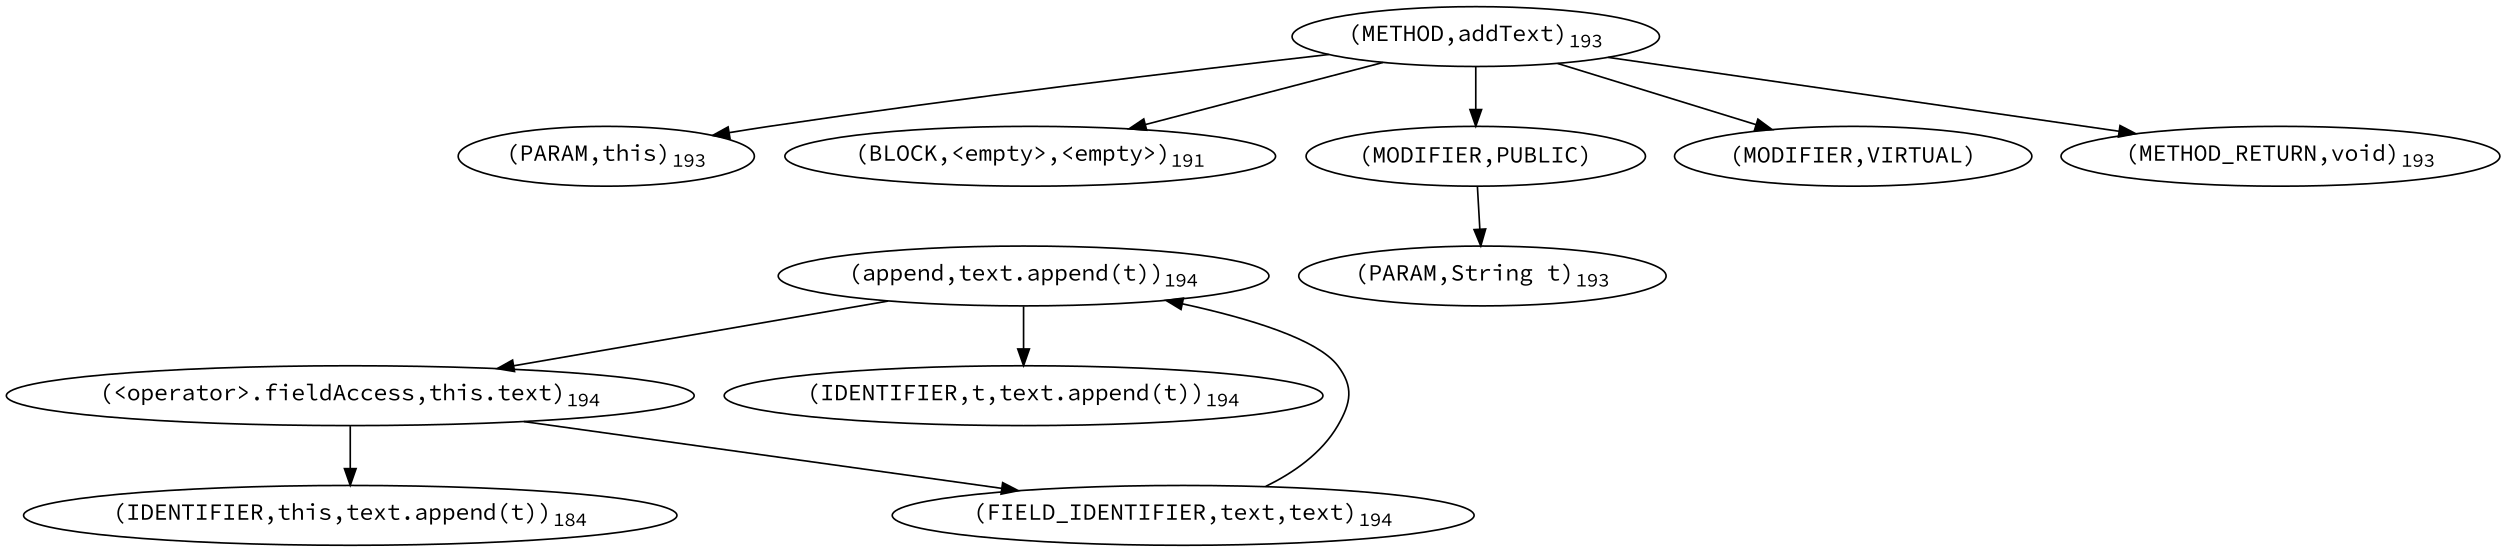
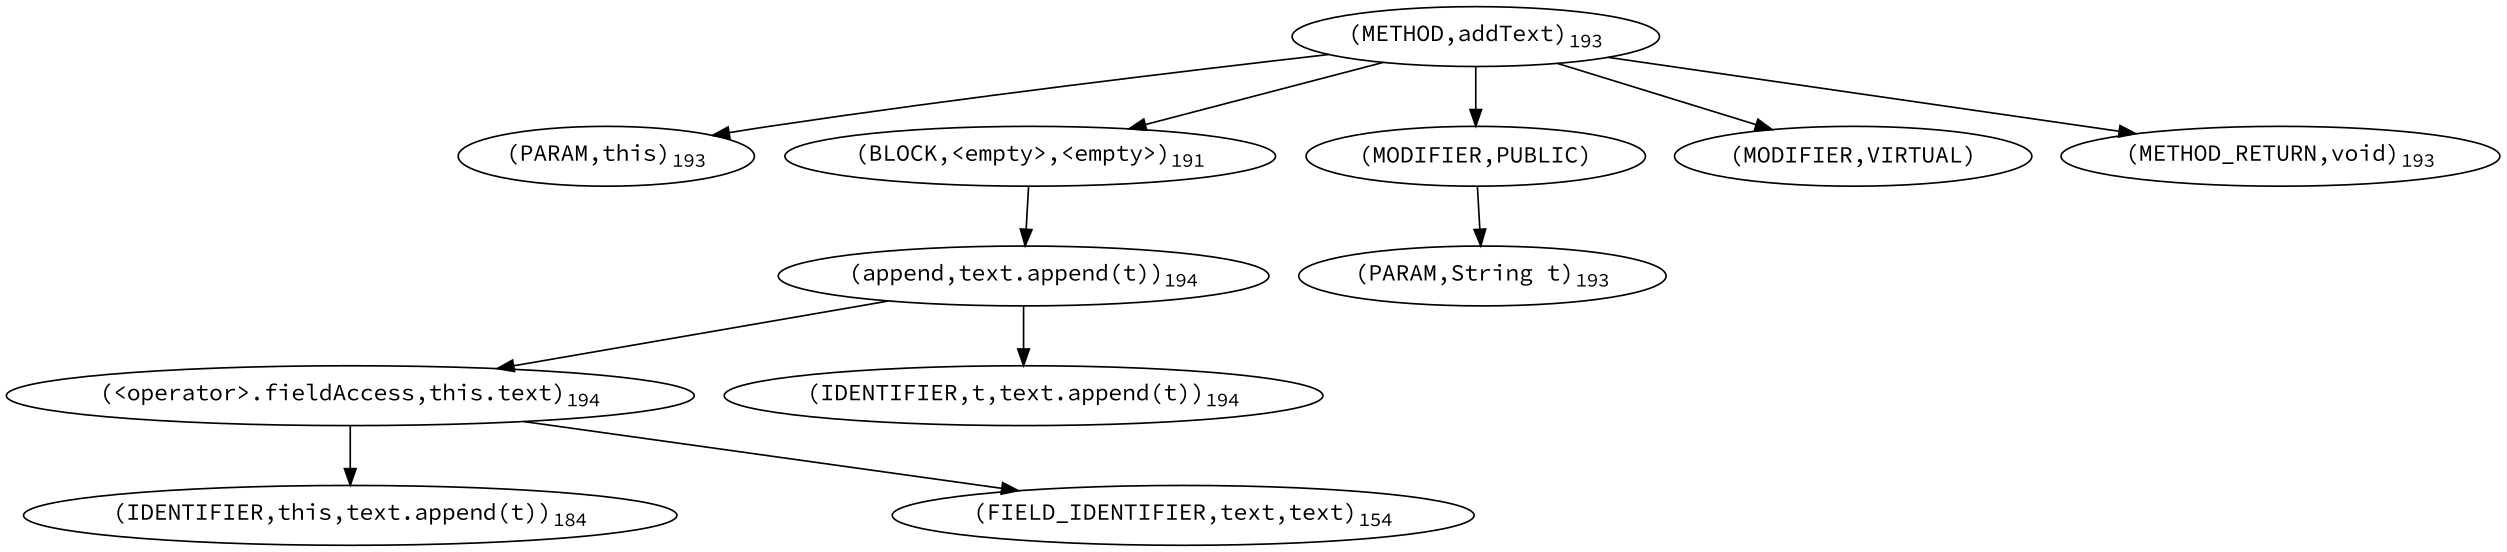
edge "(FIELD_IDENTIFIER,text,text)" -> "(append,text.append(t))": now "(BLOCK,<empty>,<empty>)" -> "(append,text.append(t))"
node "(FIELD_IDENTIFIER,text,text)": text "194" -> "154"
